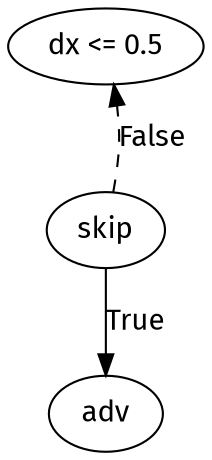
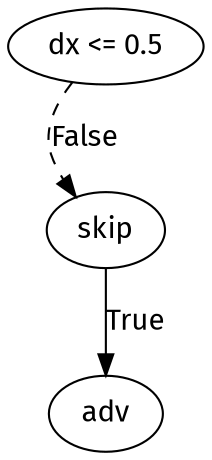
edge "skip" -> "dx <= 0.5": reversed
